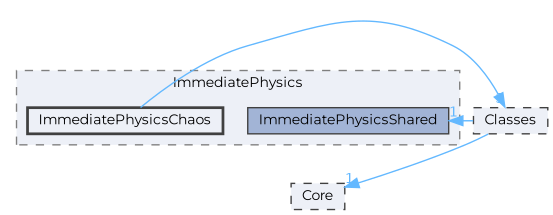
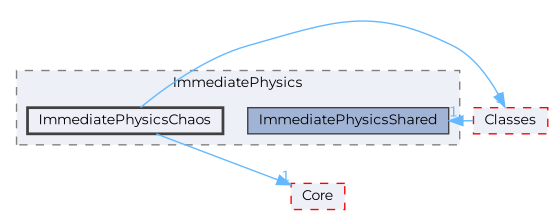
node "Classes": color grey25 -> red
edge "Classes" -> "Core": now "ImmediatePhysicsChaos" -> "Core"
node "Core": color grey25 -> red
